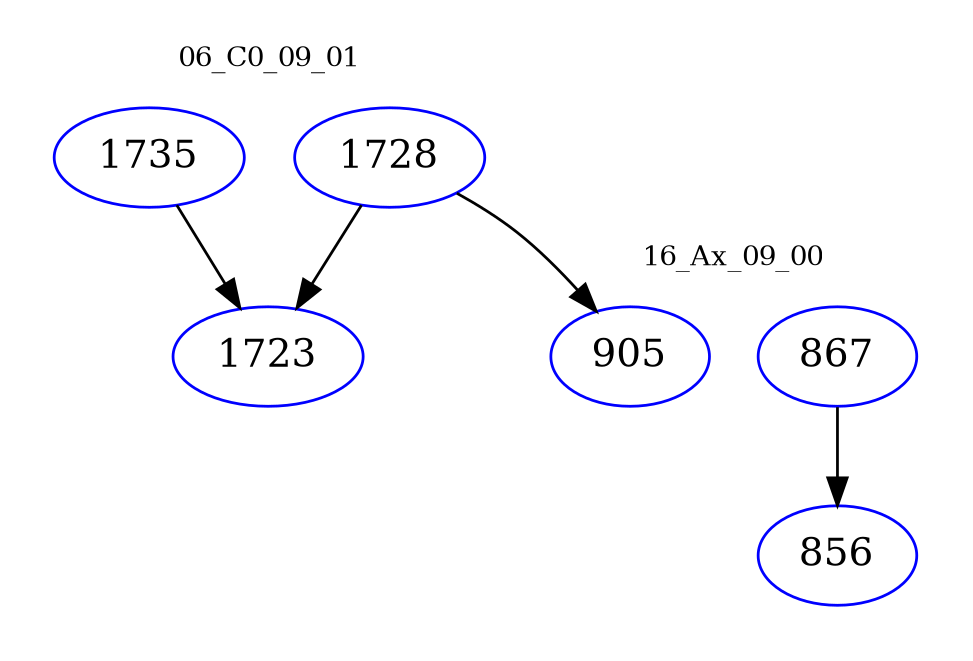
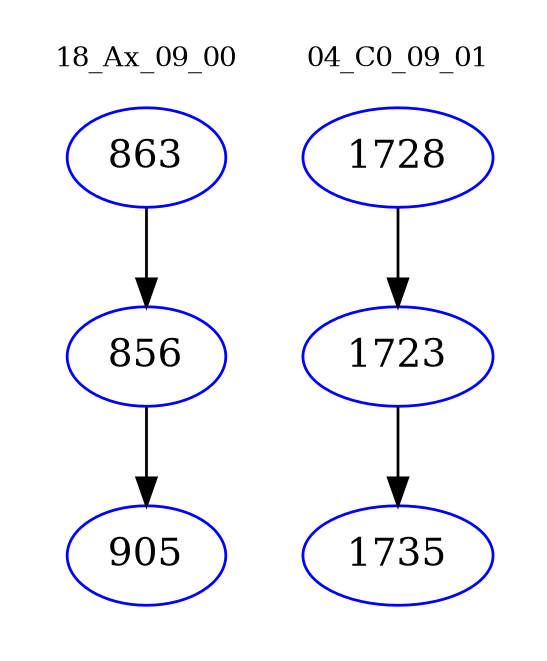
cluster "06_C0_09_01": label "06_C0_09_01" -> "04_C0_09_01"
edge "1735" -> "1723": reversed
edge "1728" -> "905": now "856" -> "905"
cluster "16_Ax_09_00": label "16_Ax_09_00" -> "18_Ax_09_00"
node "867": label "867" -> "863"
